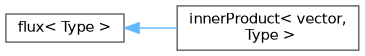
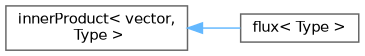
edge "innerProduct< vector, Type >" -> "flux< Type >": reversed
